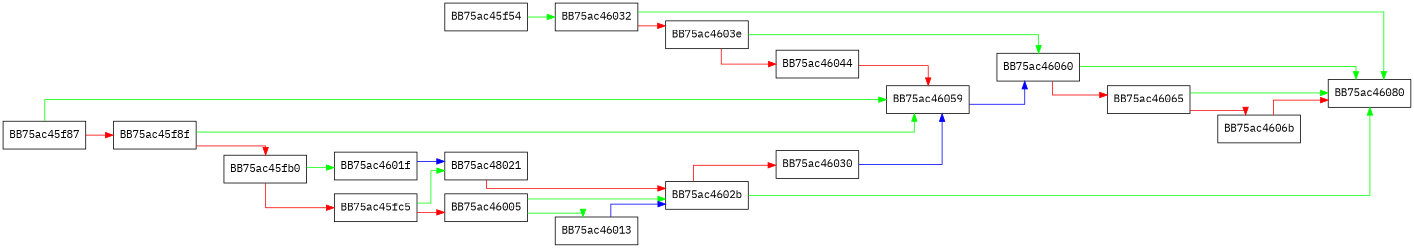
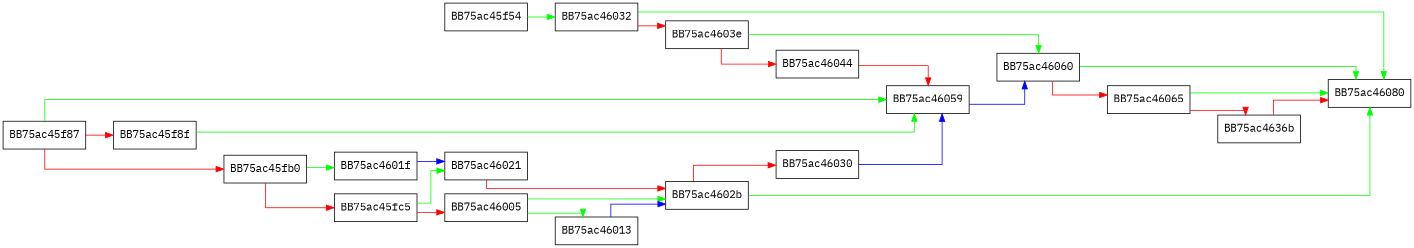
node "BB75ac4606b": label "BB75ac4606b" -> "BB75ac4636b"
edge "BB75ac45f8f" -> "BB75ac45fb0": now "BB75ac45f87" -> "BB75ac45fb0"
node "BB75ac48021": label "BB75ac48021" -> "BB75ac46021"
